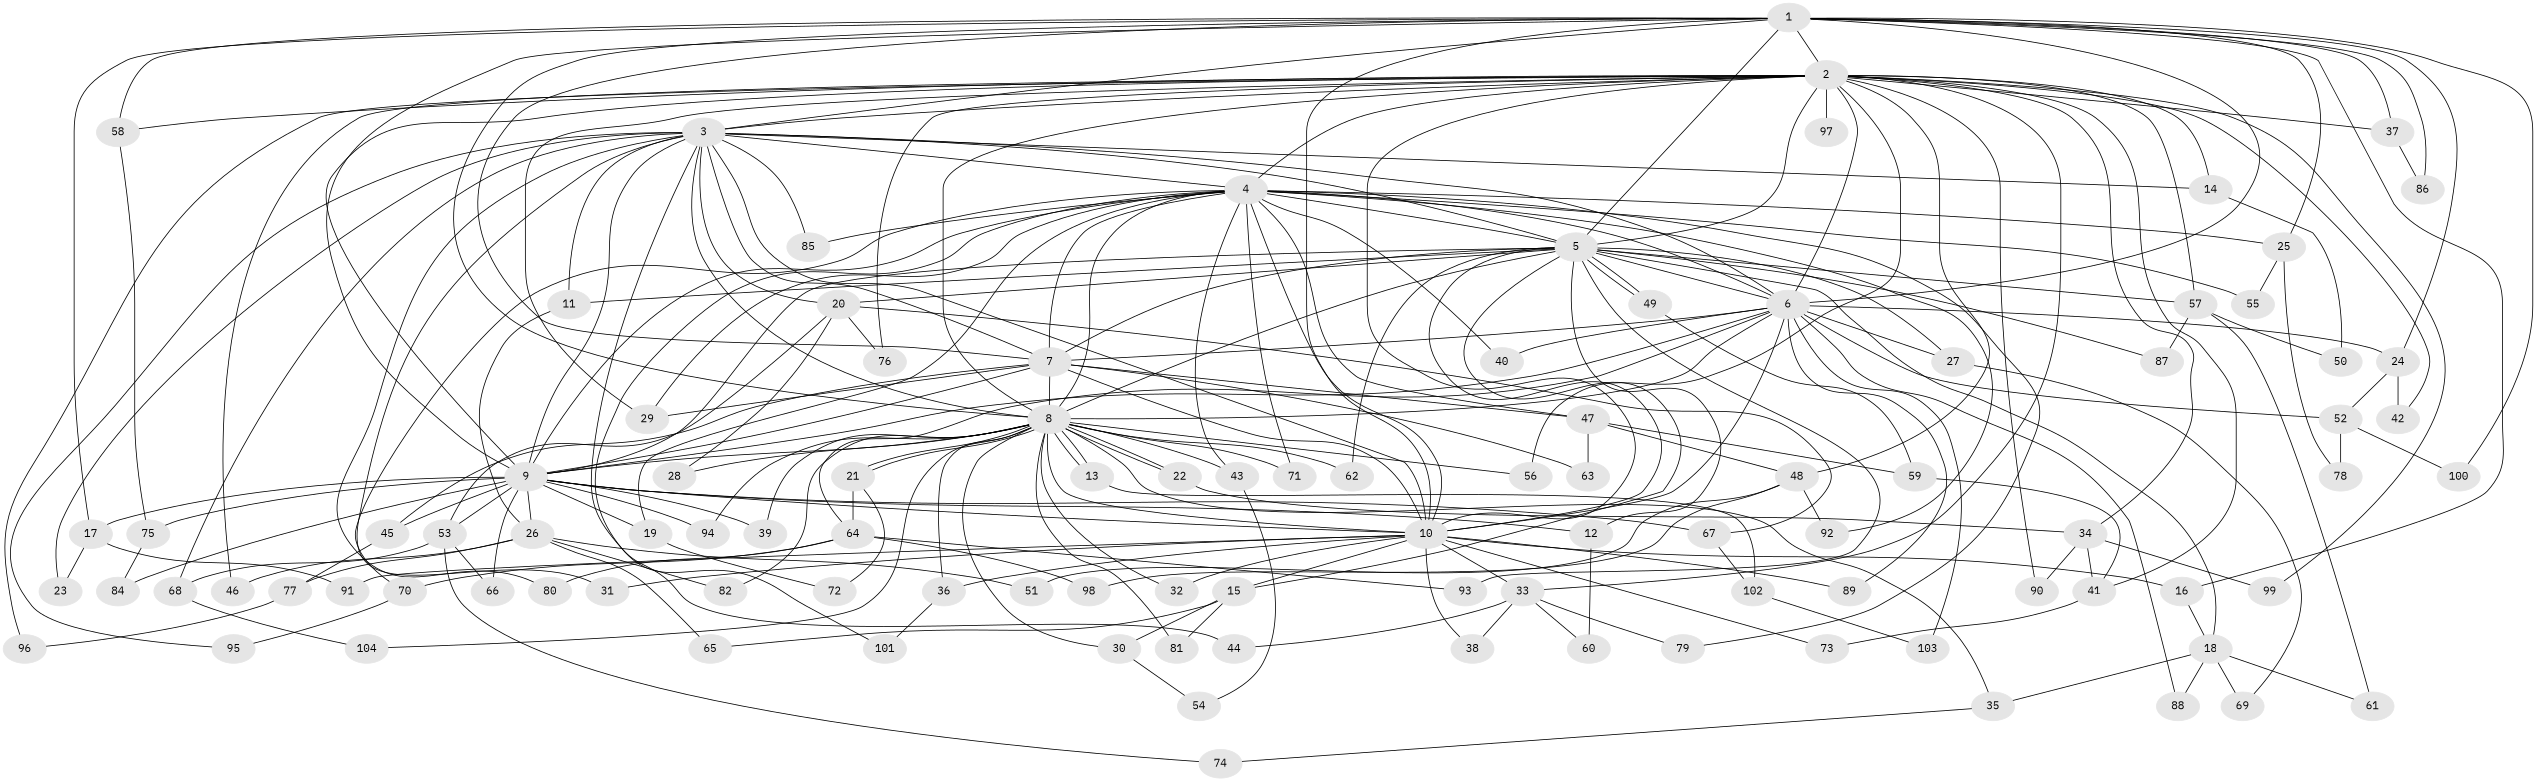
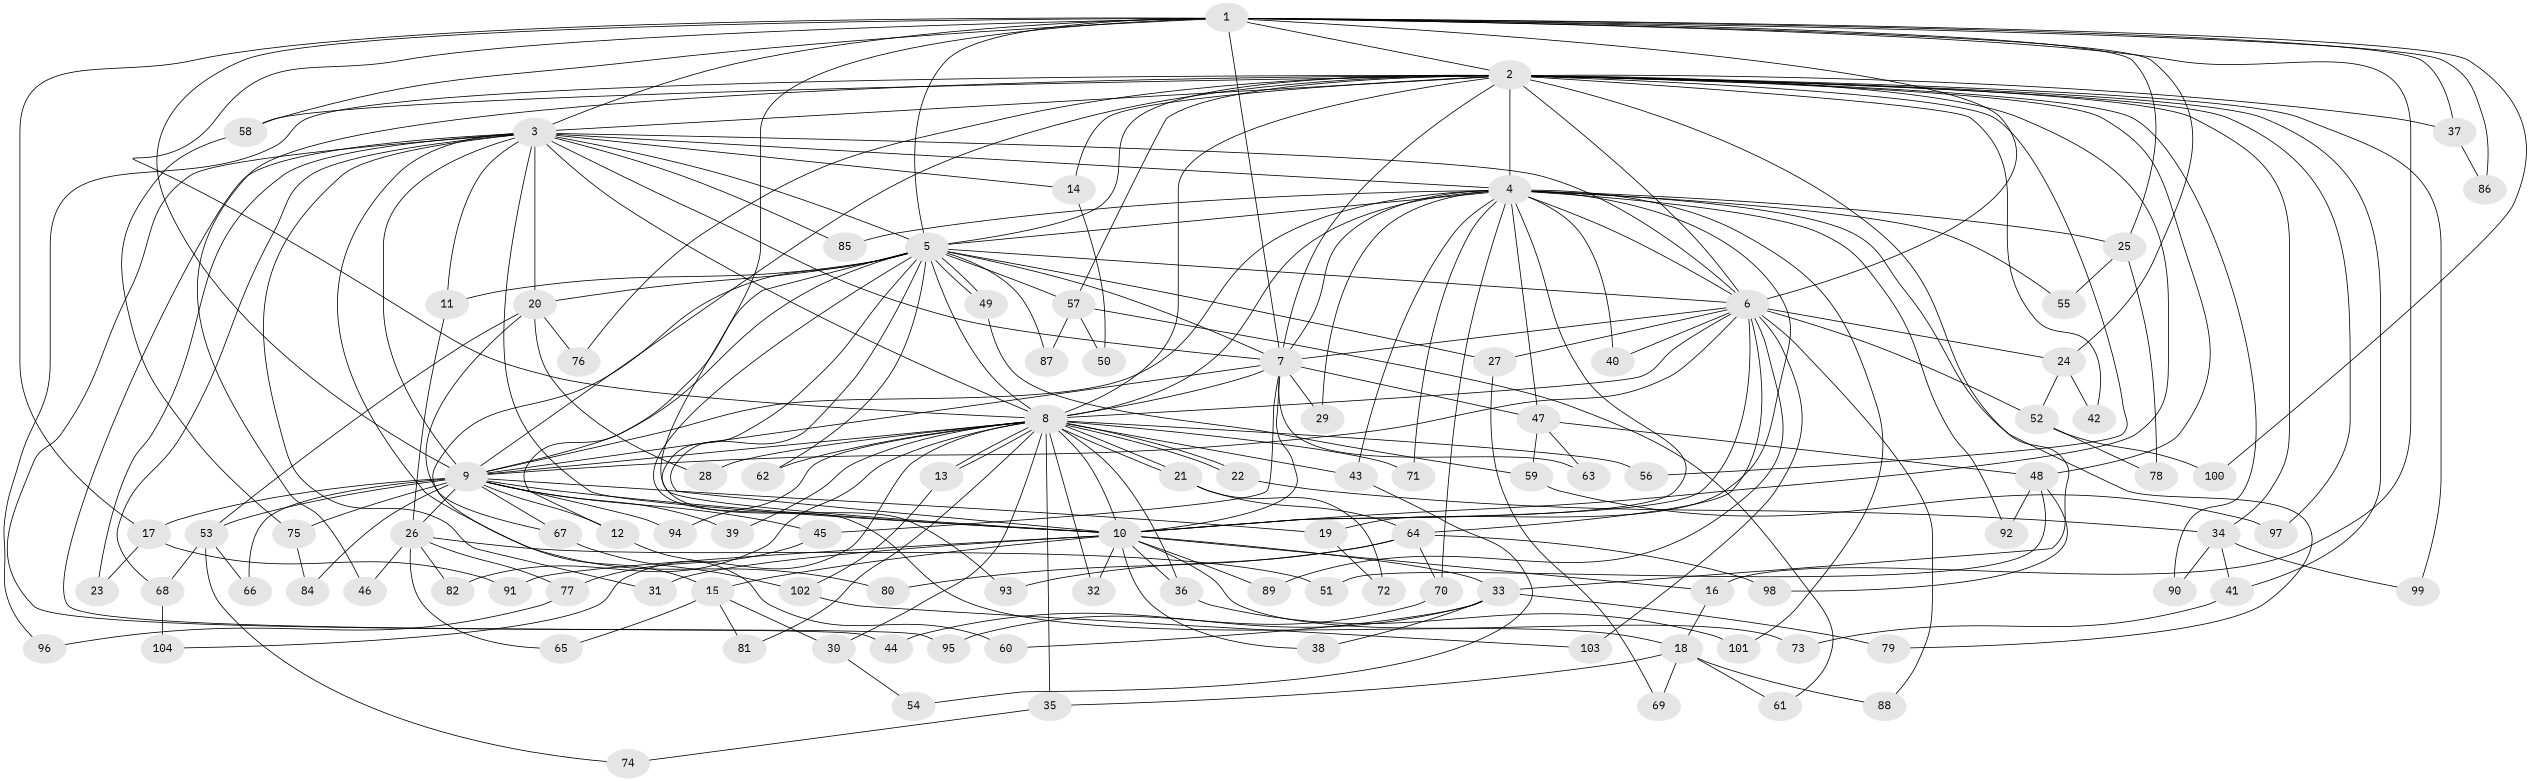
edge "2" -- "29": now "2" -- "7"
edge "59" -- "41": now "59" -- "97"
